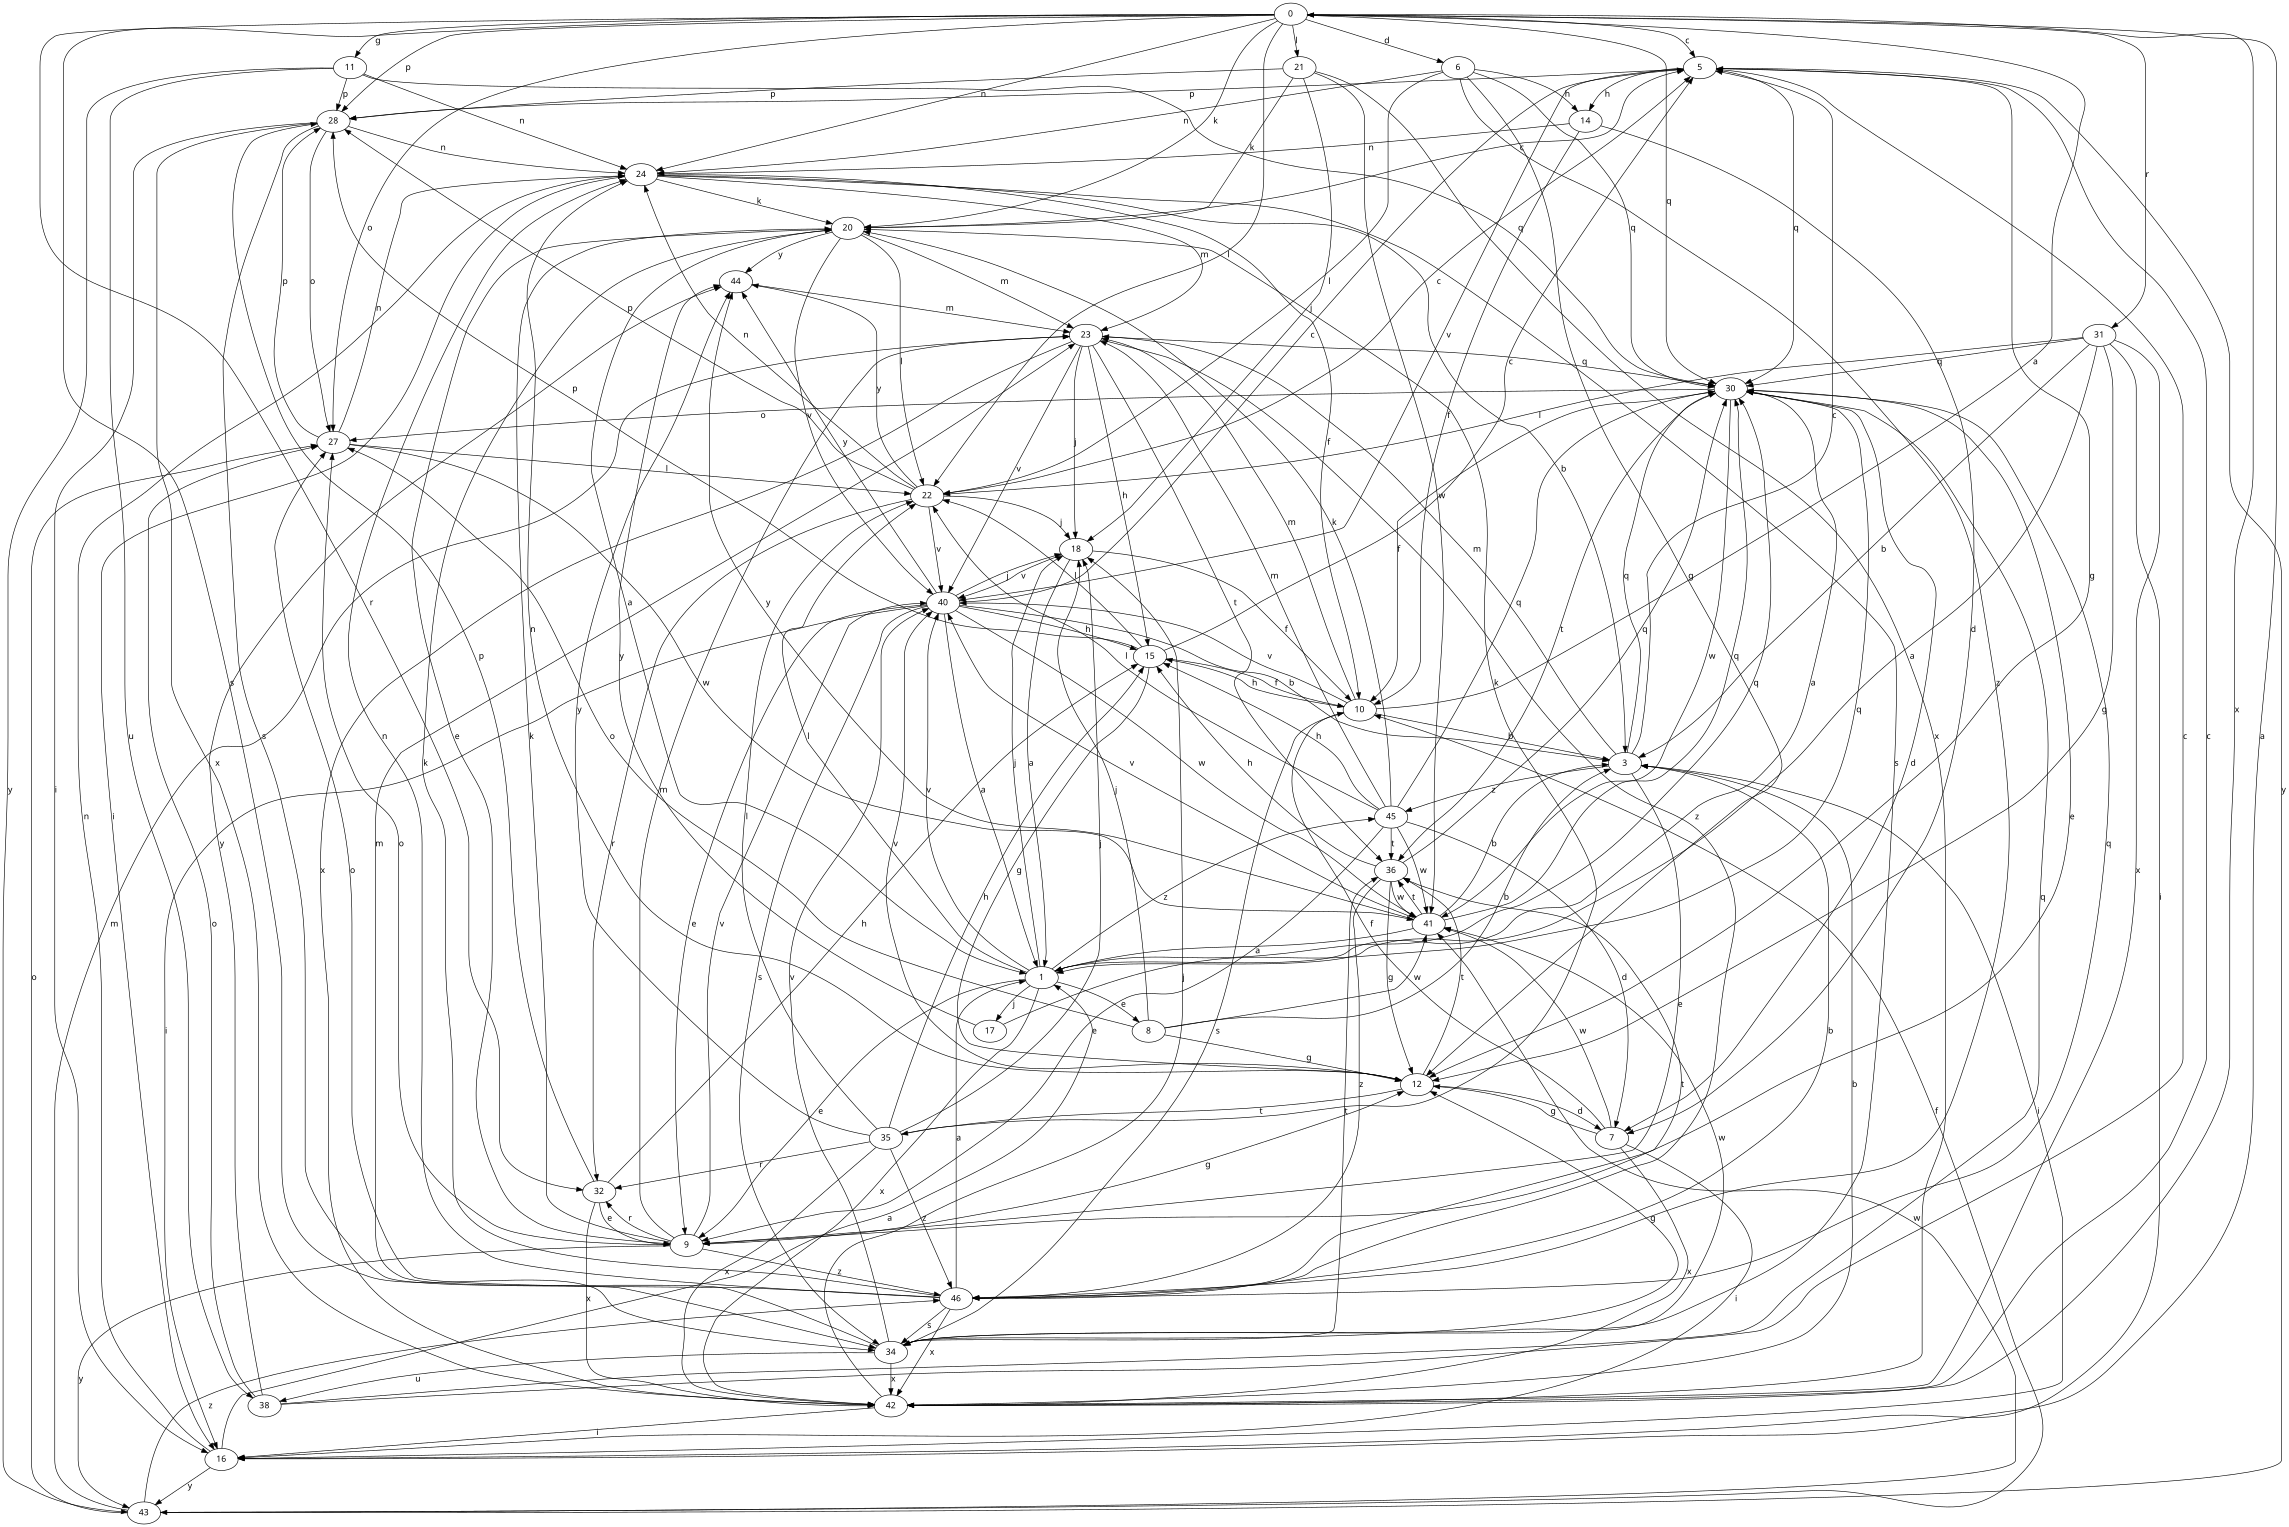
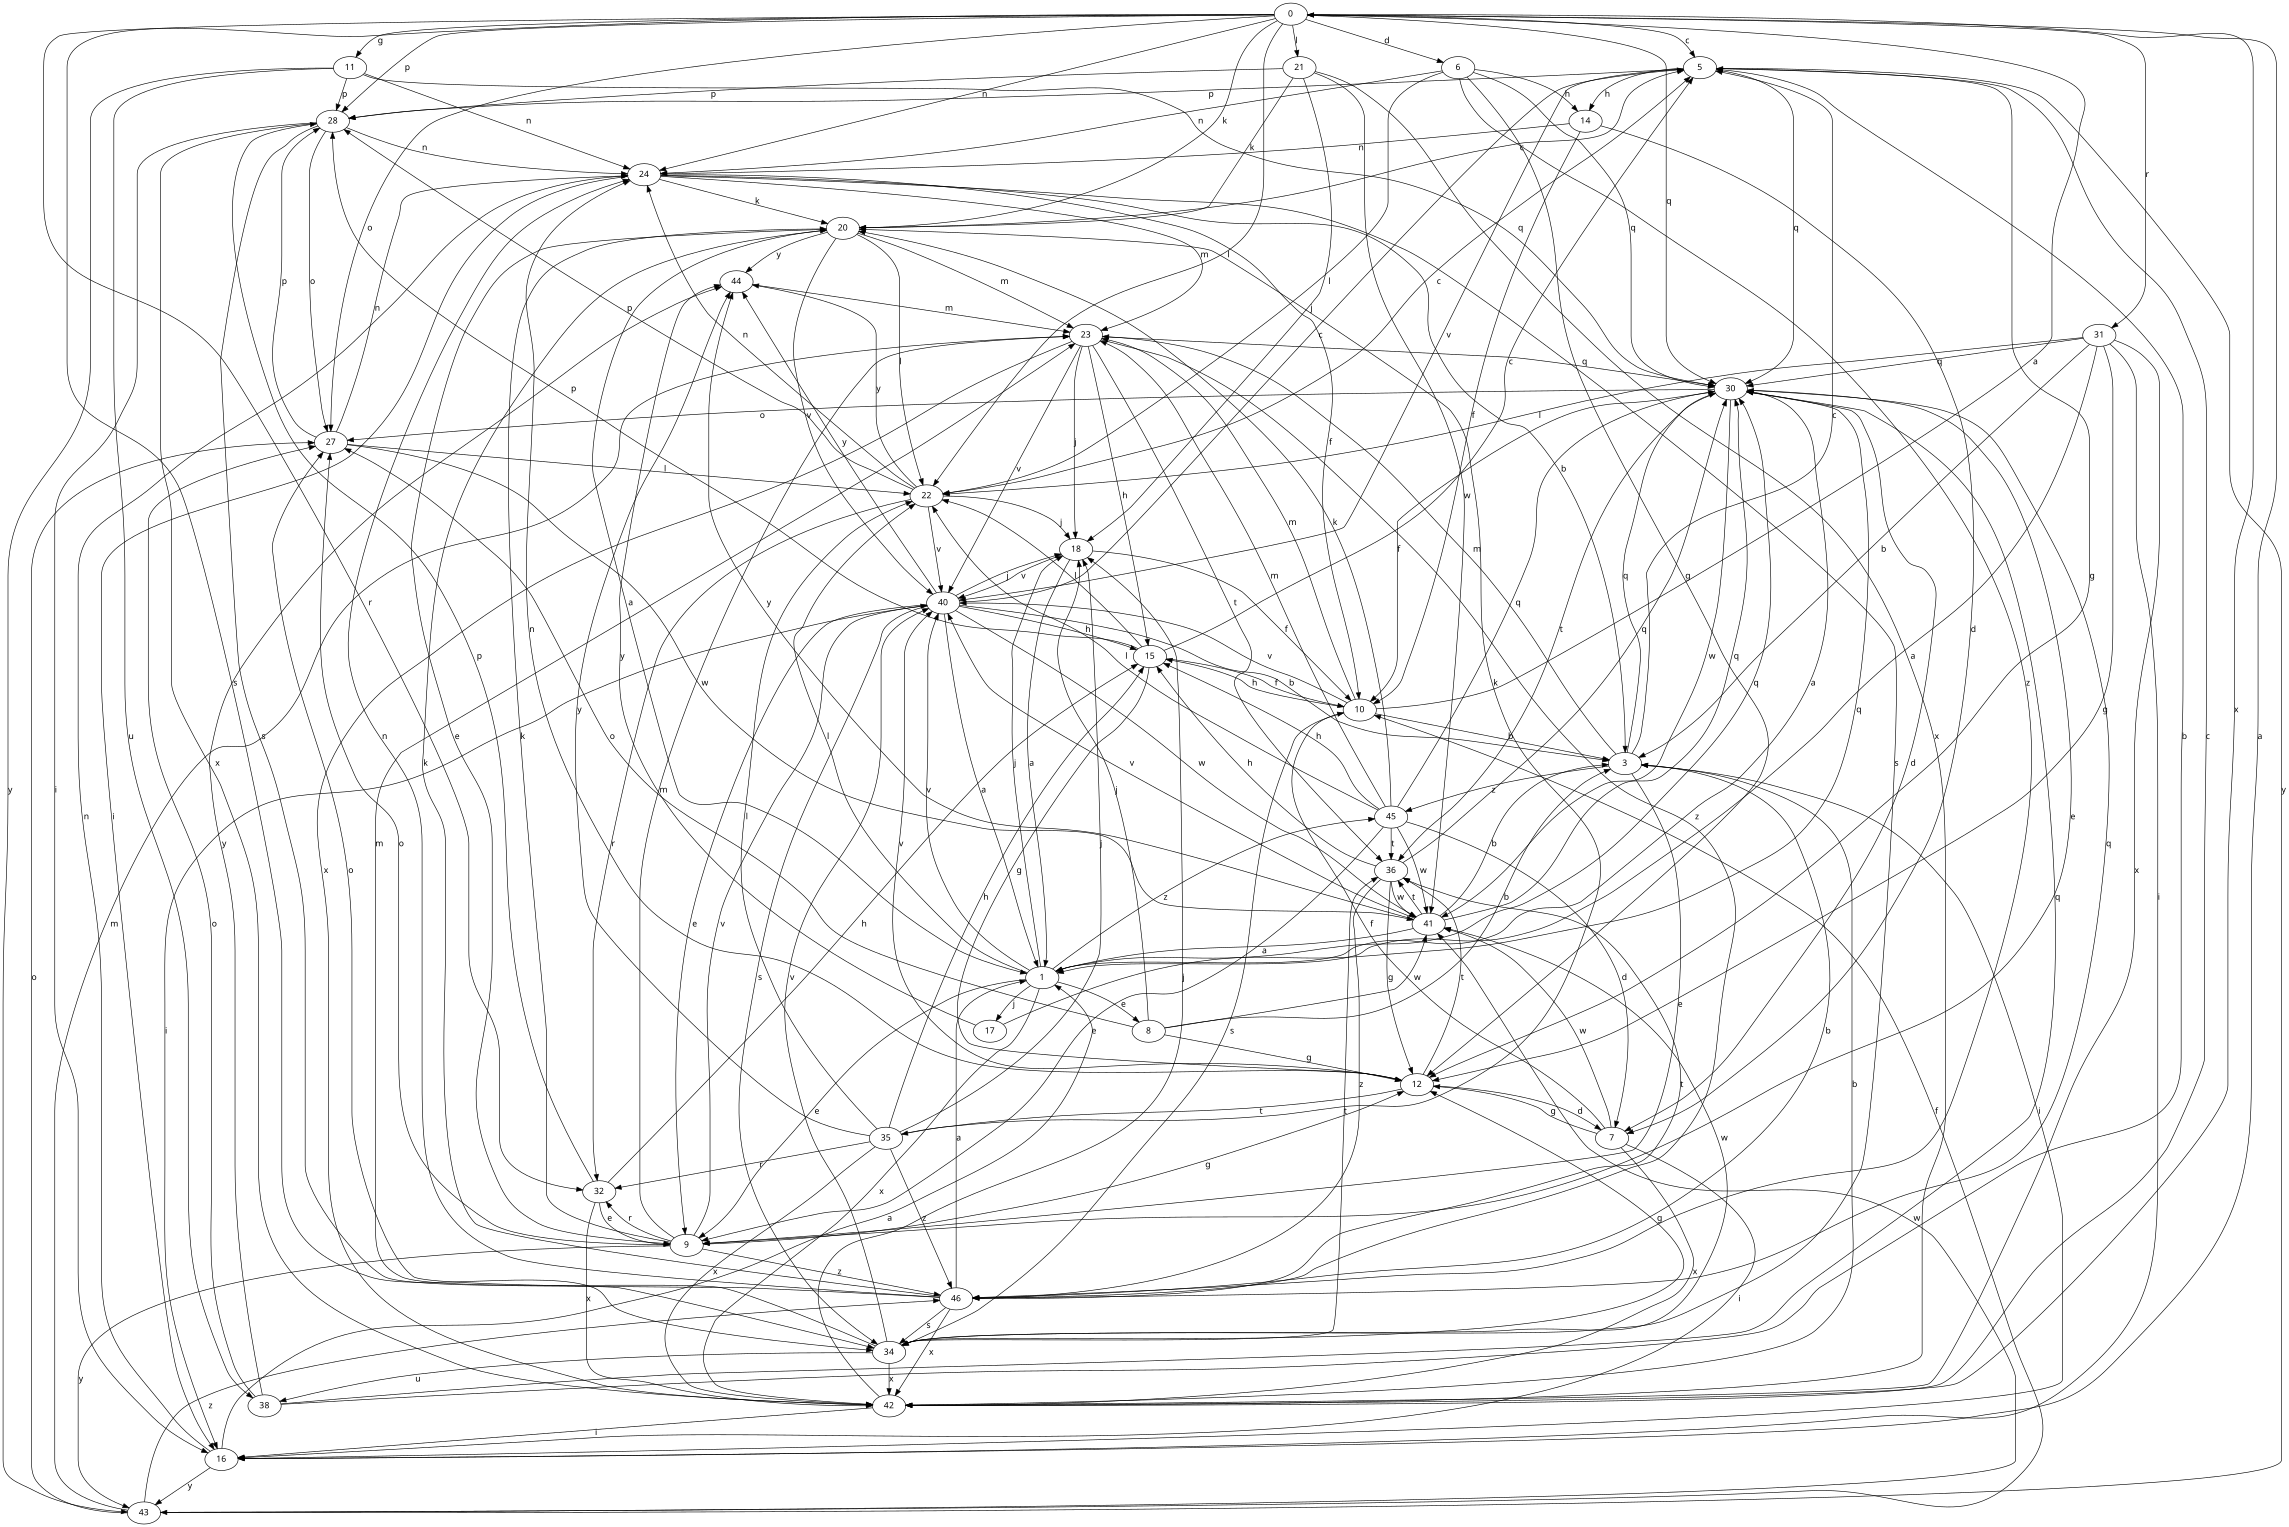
edge "38" -> "5": label "c" -> "b"
